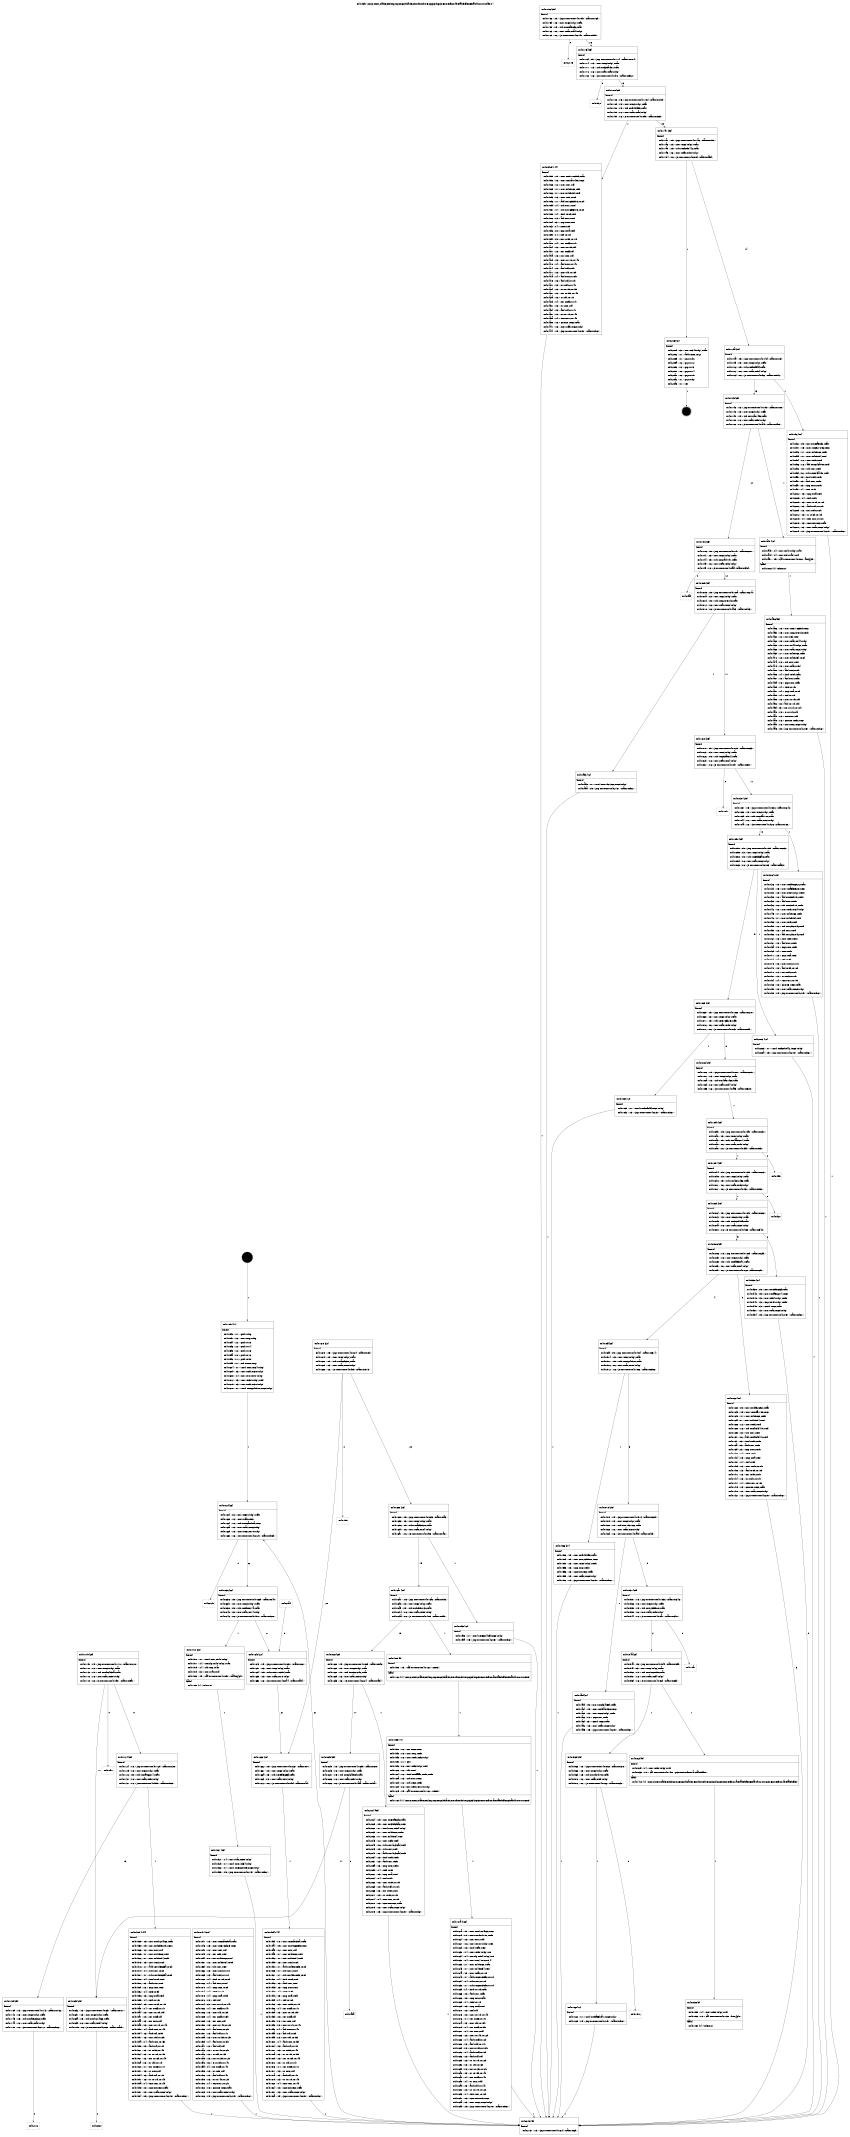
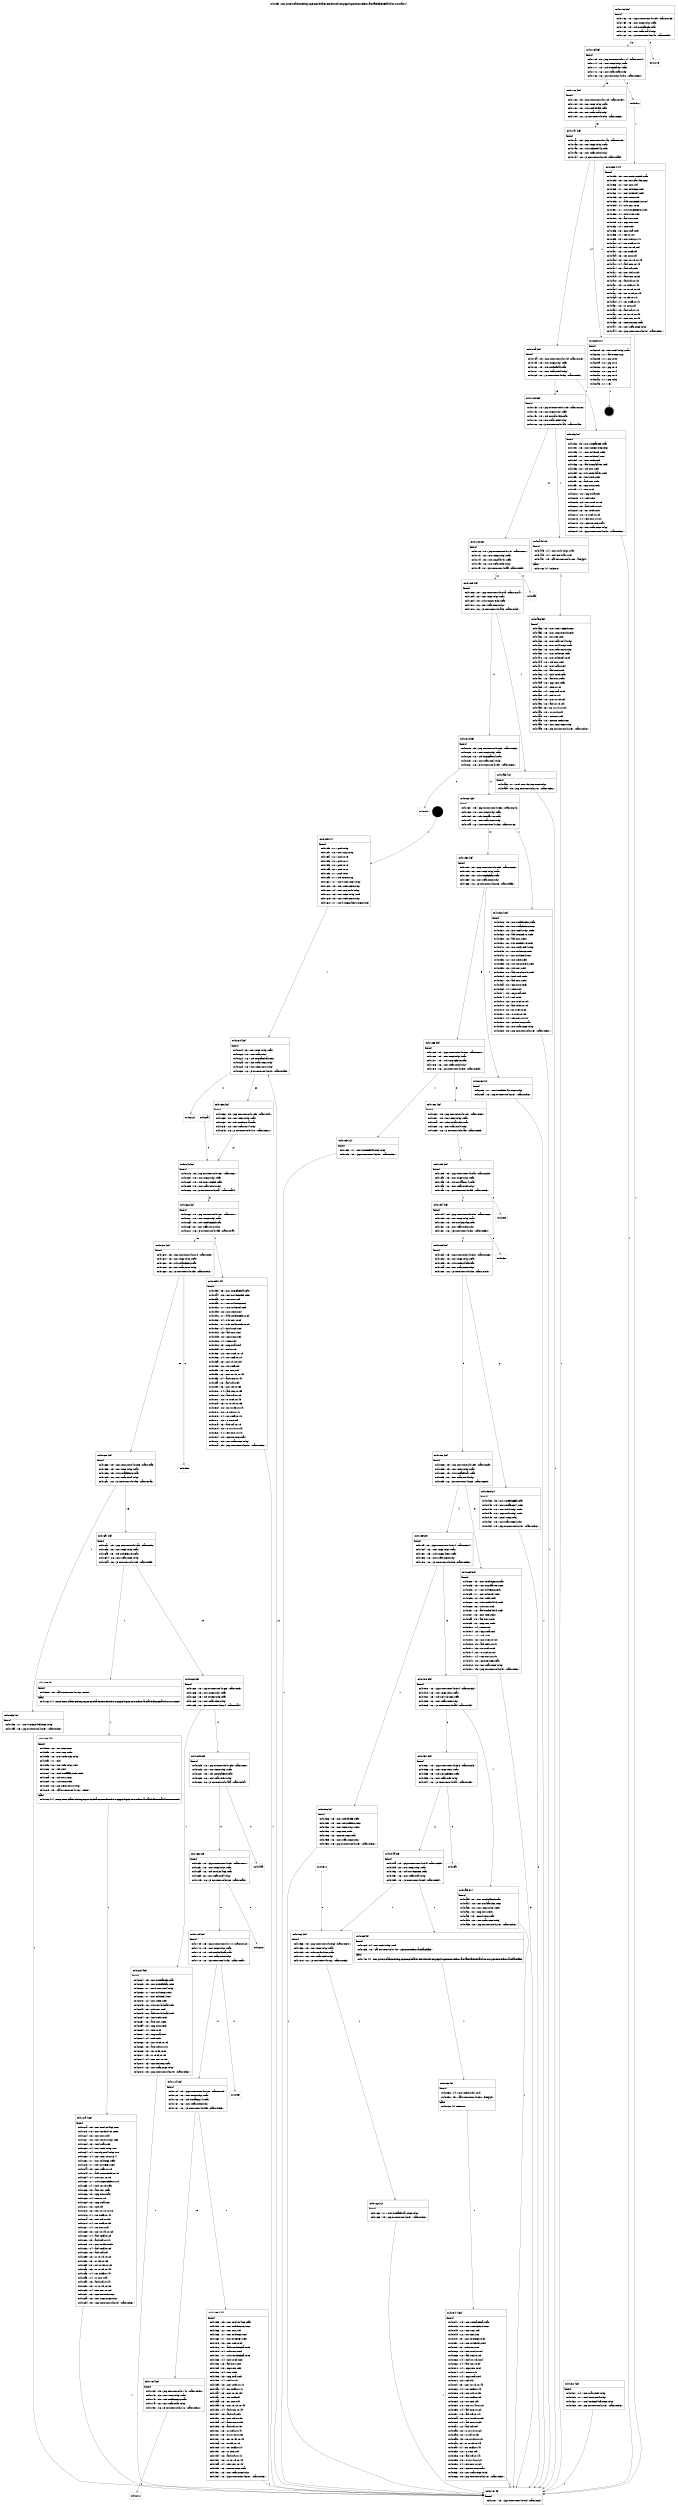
edge "0x401788 [25]" -> "0x4019b9 [144]": now "0x401f72" -> "0x4019b9 [144]"
edge "0x401678 [22]" -> "0x401662 [22]": reversed
node "0x401b10 [23]": removed
edge "0x40170b [25]" -> "0x4016f2 [25]": reversed
edge "0x401963 [25]" -> "0x40197c": reversed
edge "0x401e38 [9]" -> "0x401e41 [138]": added, label "1"
